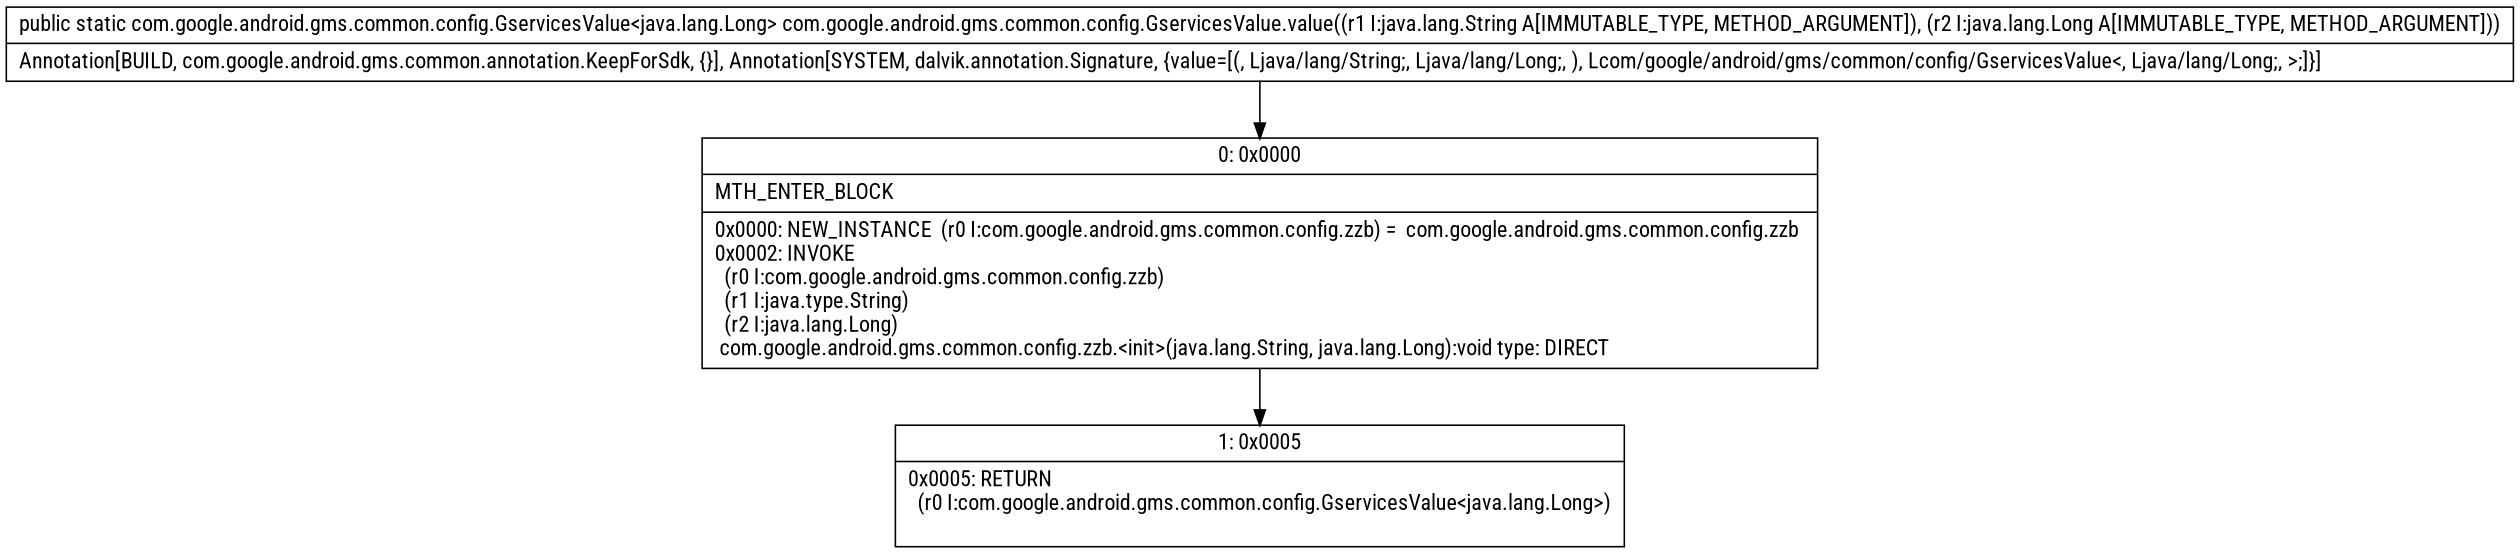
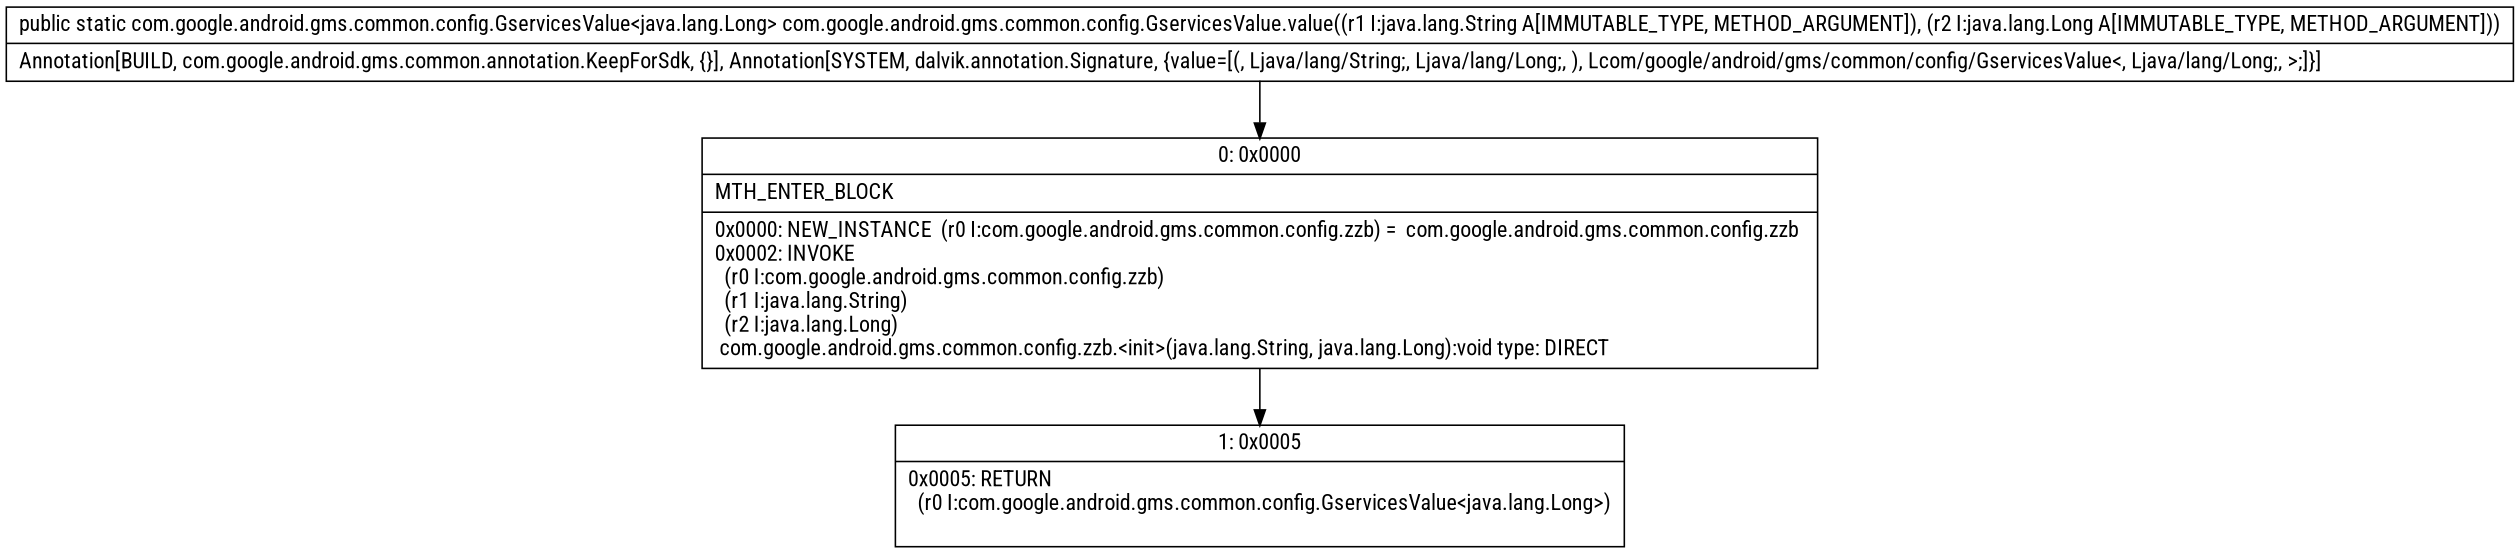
node "0: 0x0000": text "(r1 I:java.type.String)" -> "(r1 I:java.lang.String)"
